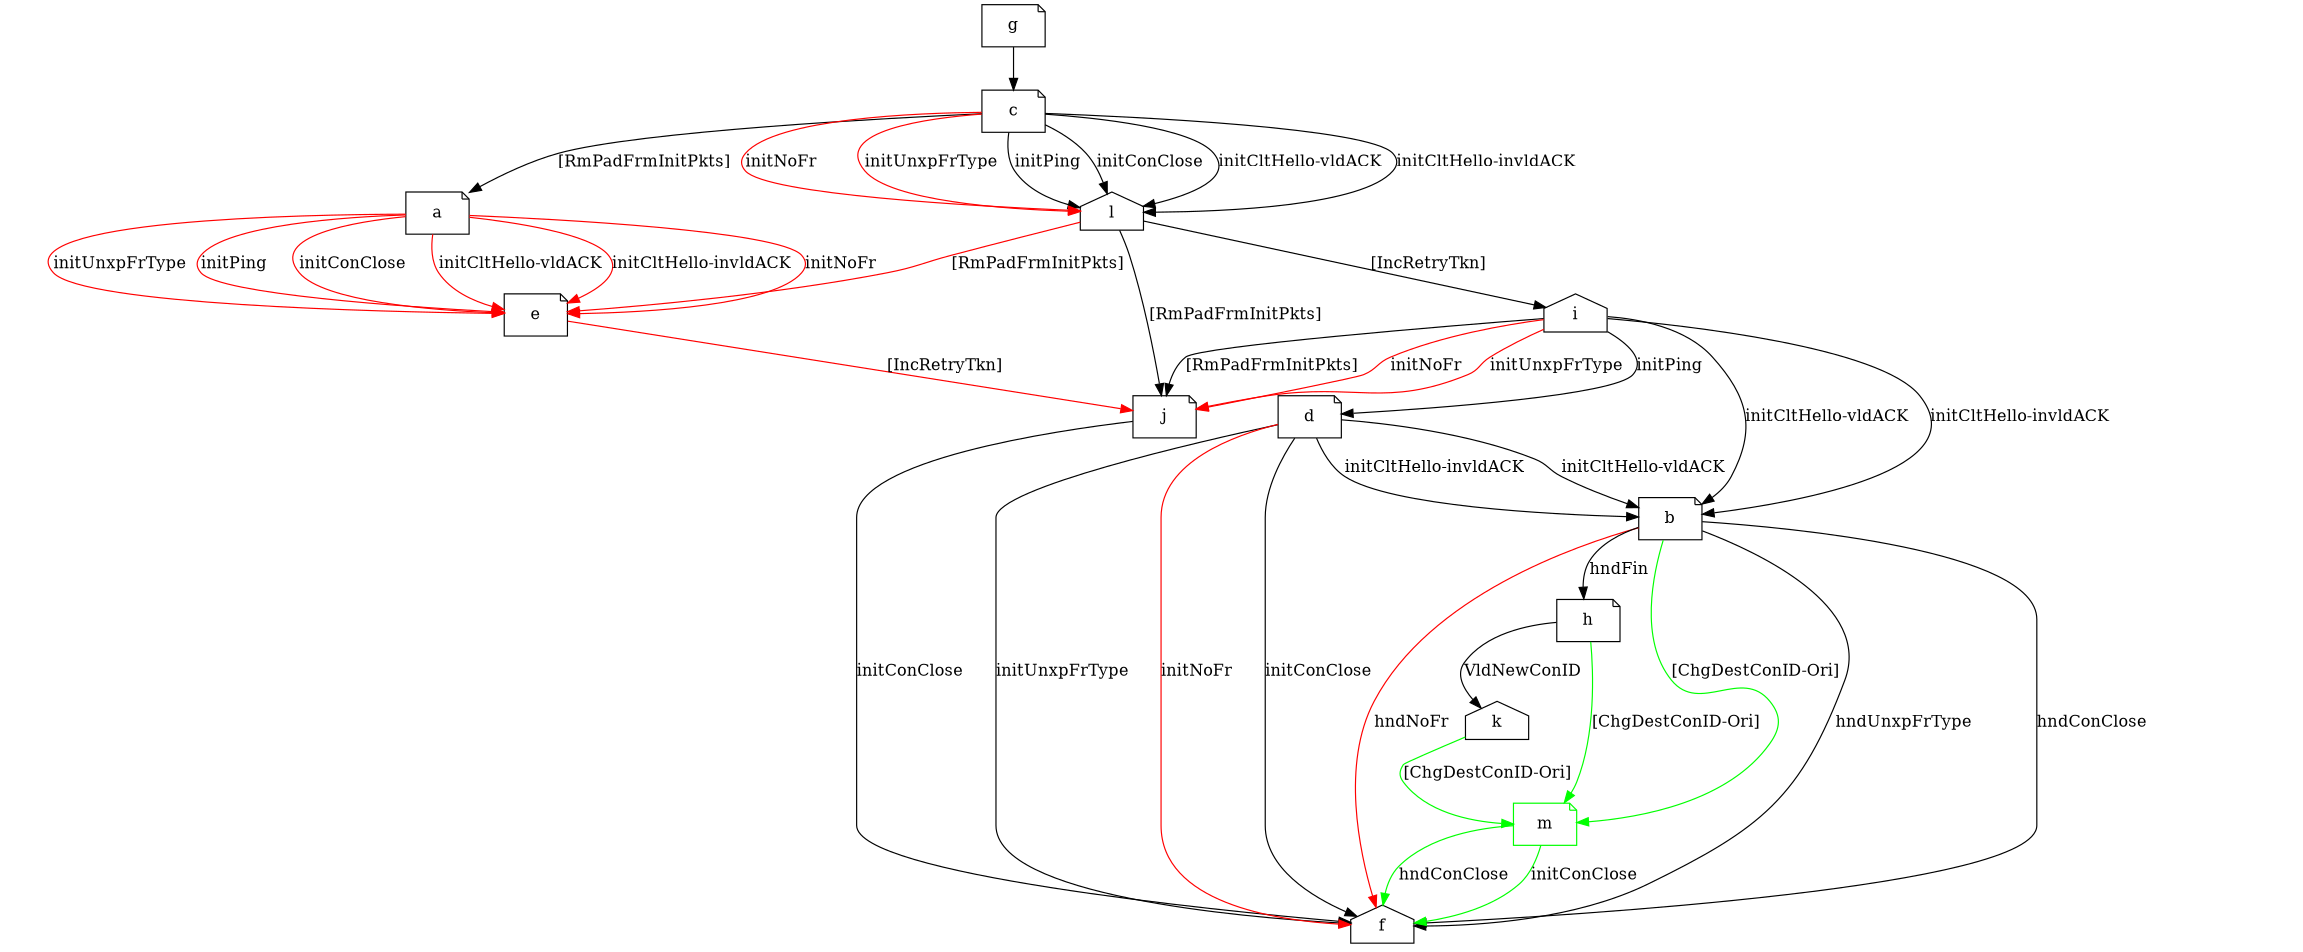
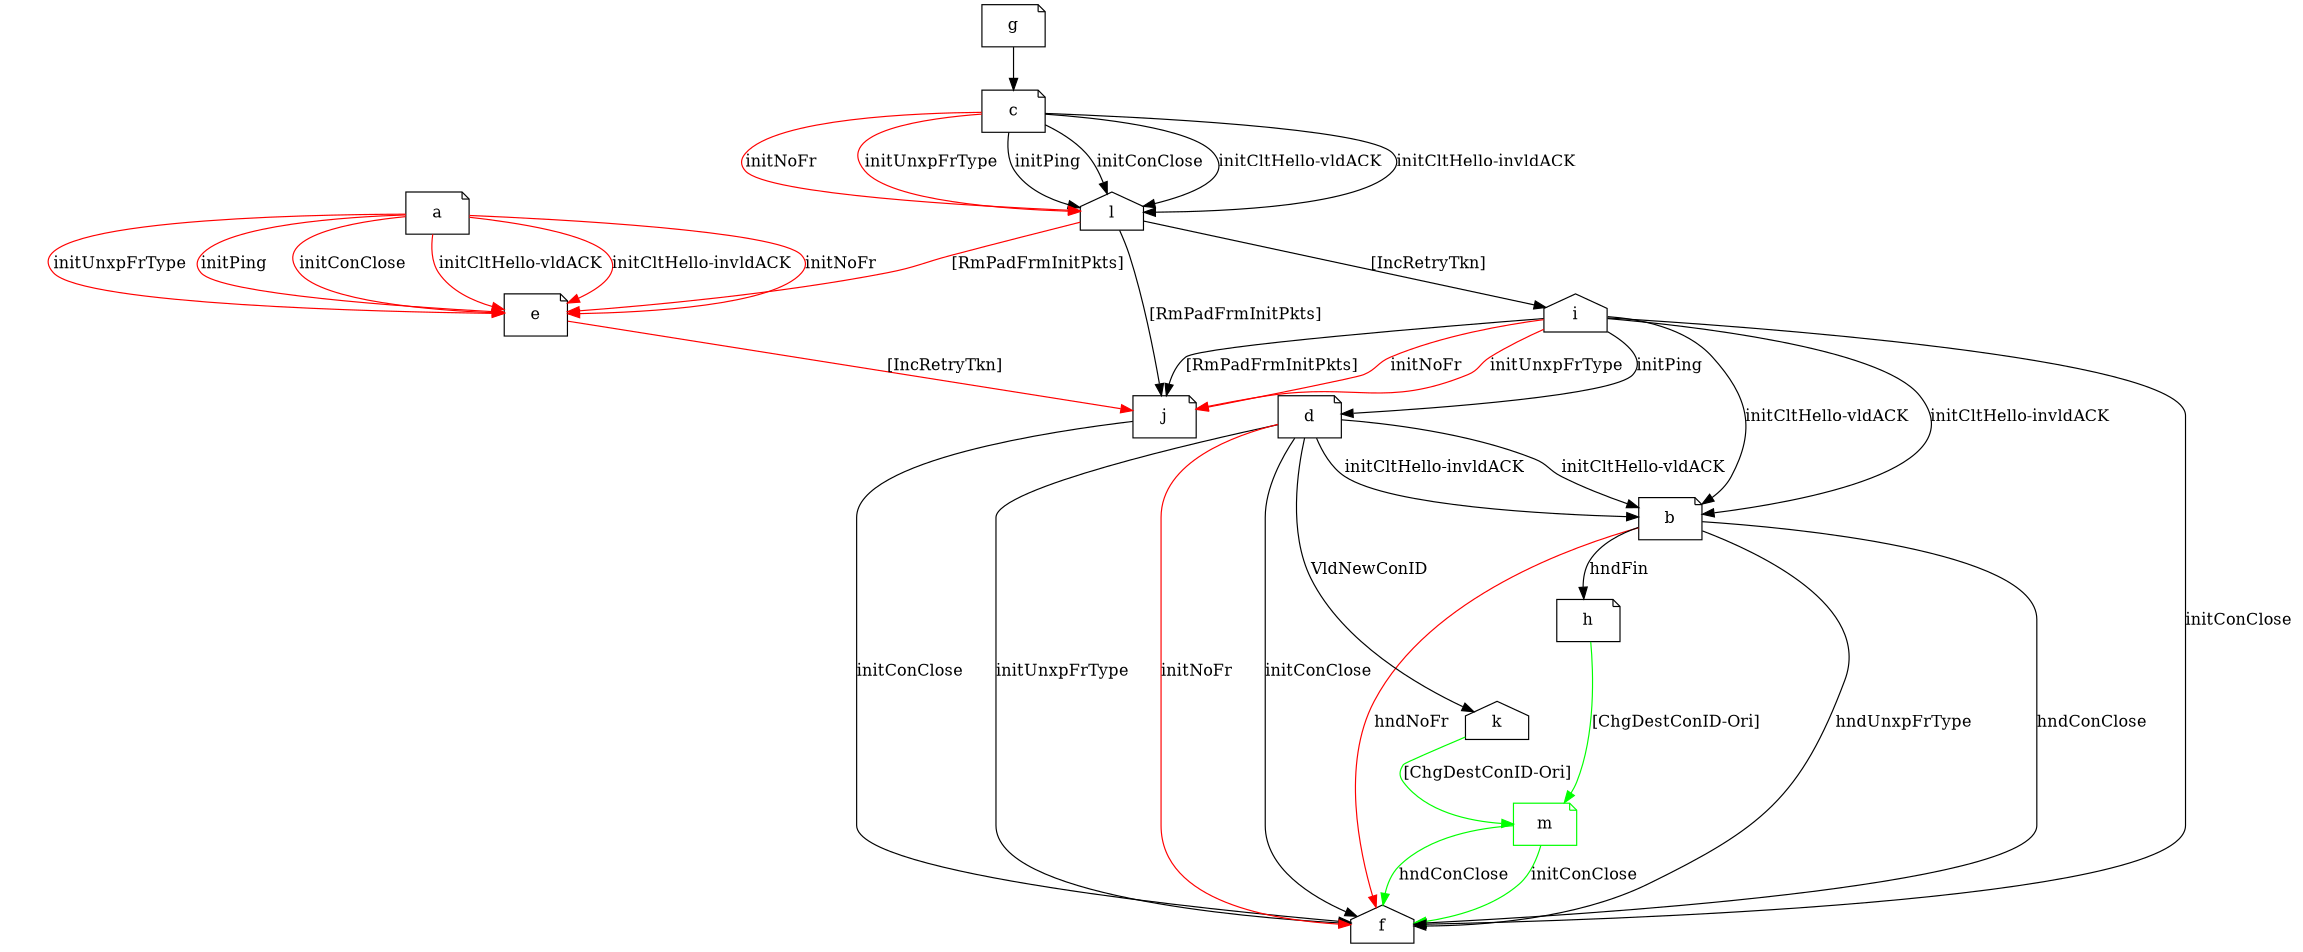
edge "c" -> "a": removed, label "[RmPadFrmInitPkts]"
edge "h" -> "k": now "d" -> "k"
edge "b" -> "m": removed, label "[ChgDestConID-Ori]"
edge "i" -> "f": added, label "initConClose"
